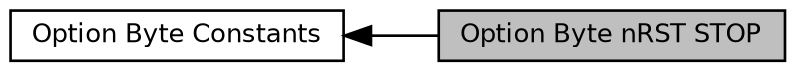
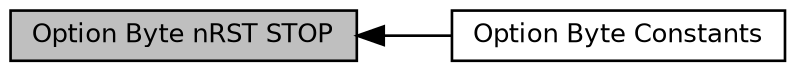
edge "Option Byte nRST STOP" -> "Option Byte Constants": reversed
